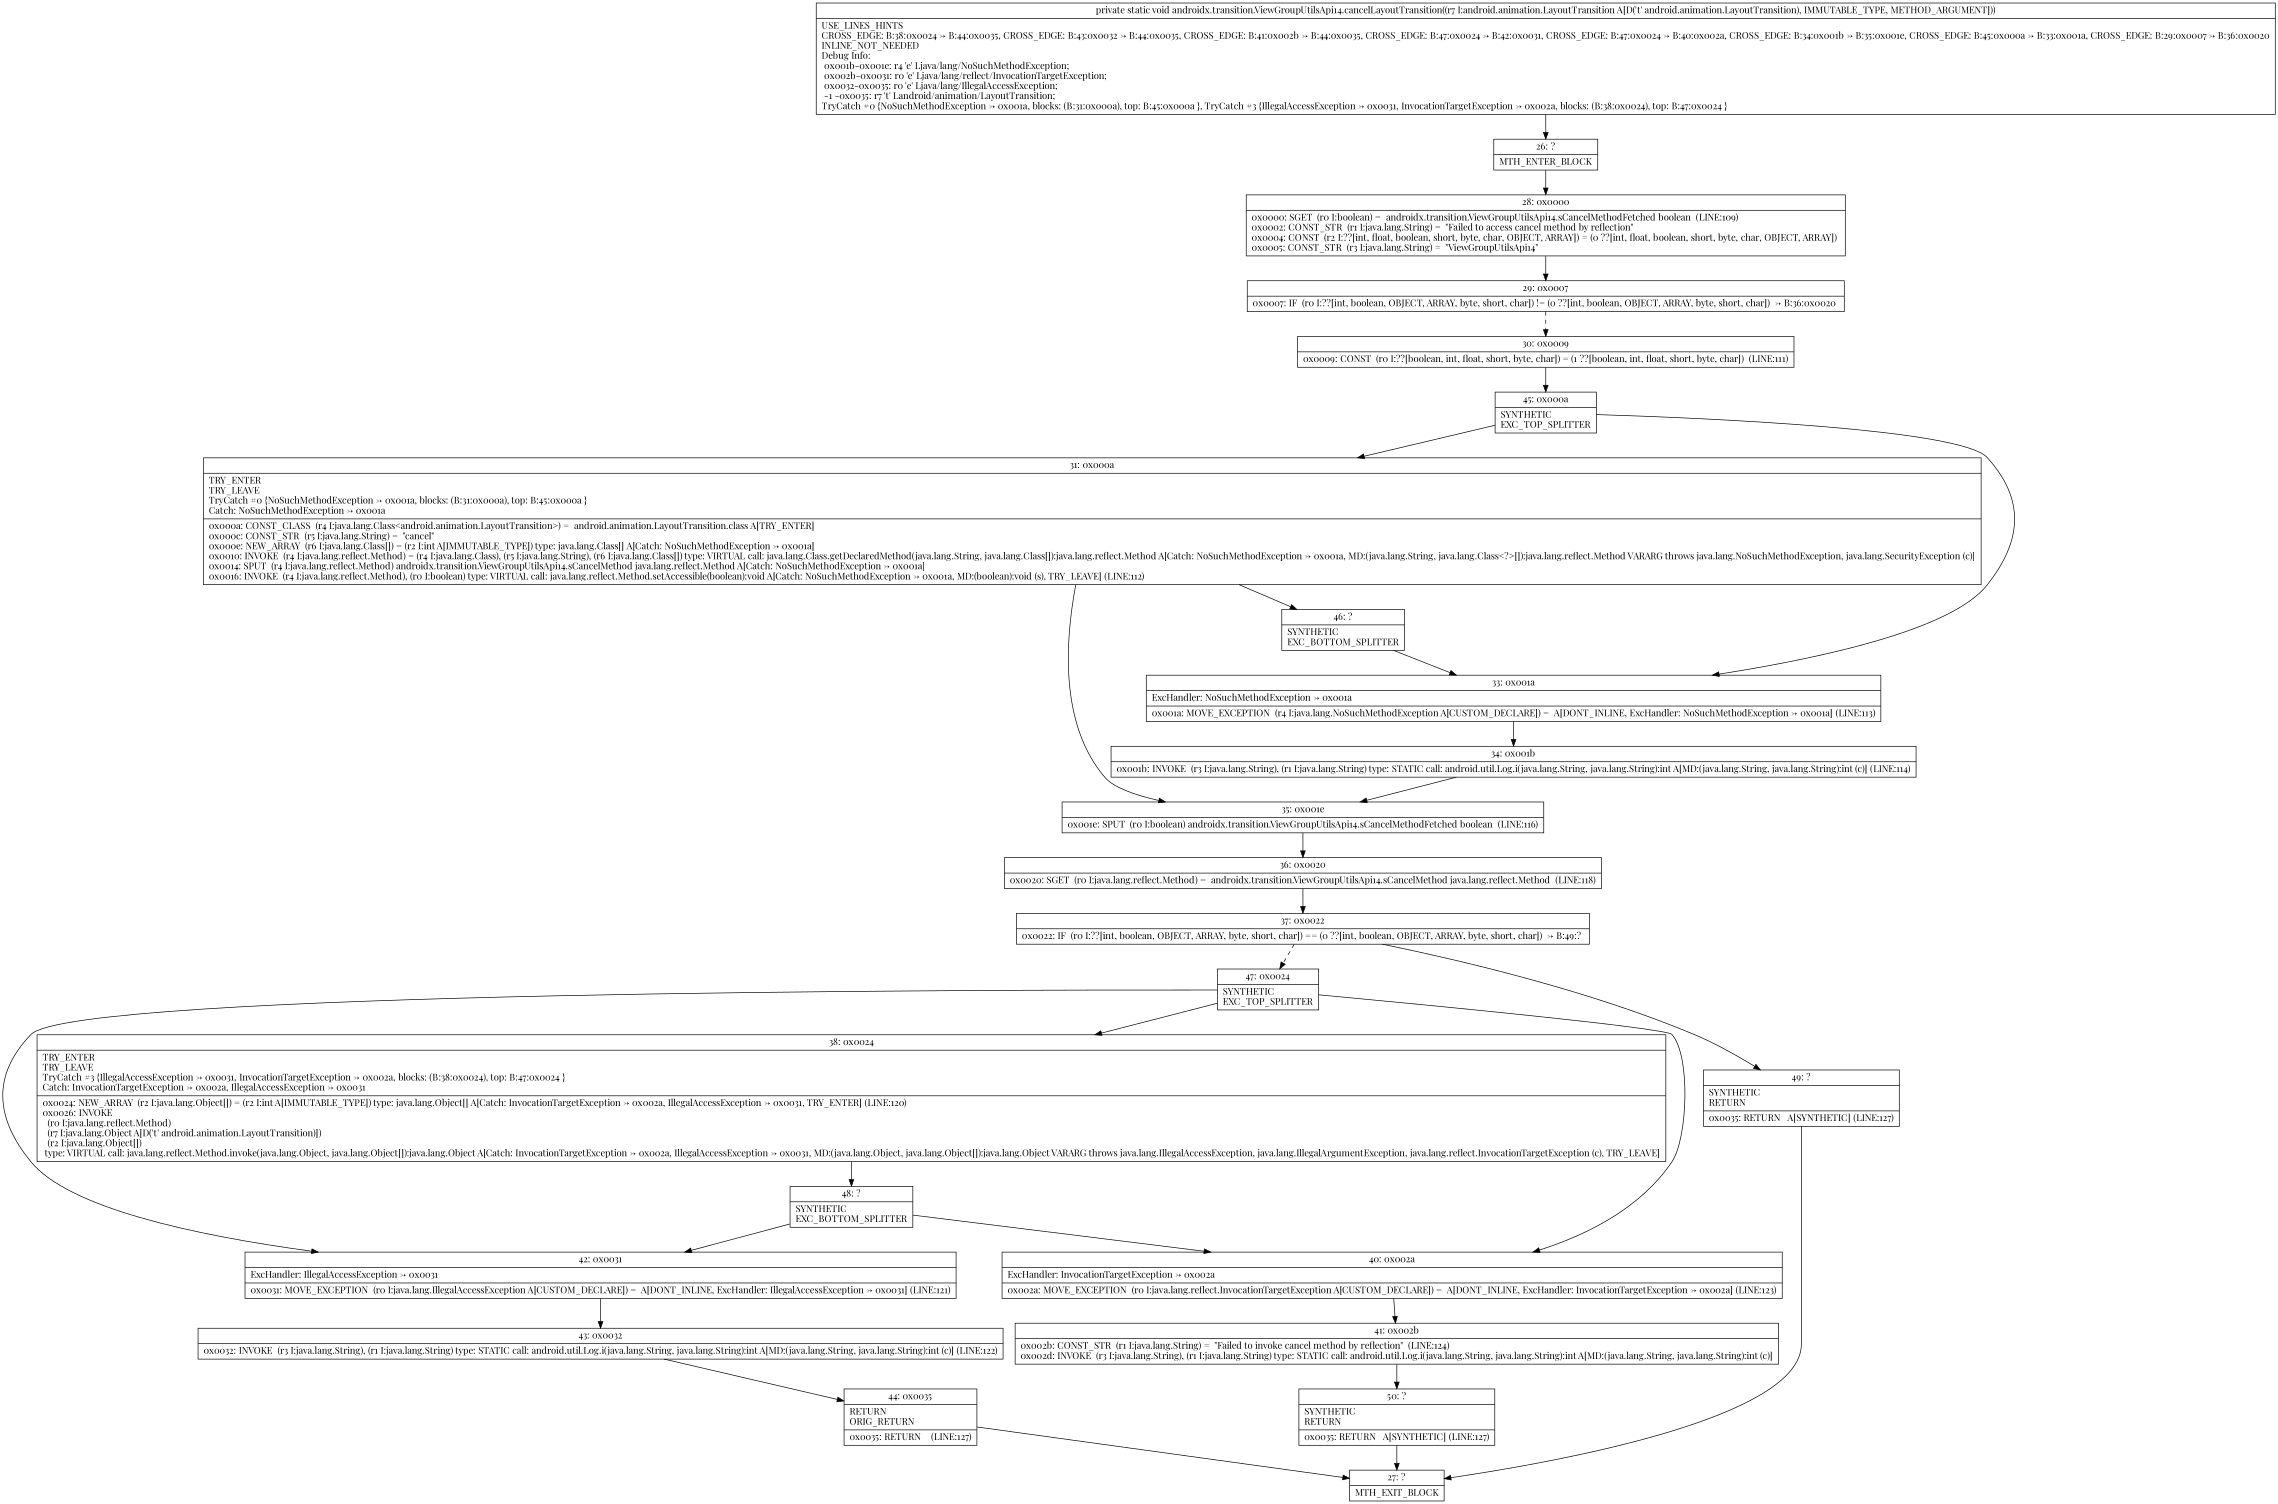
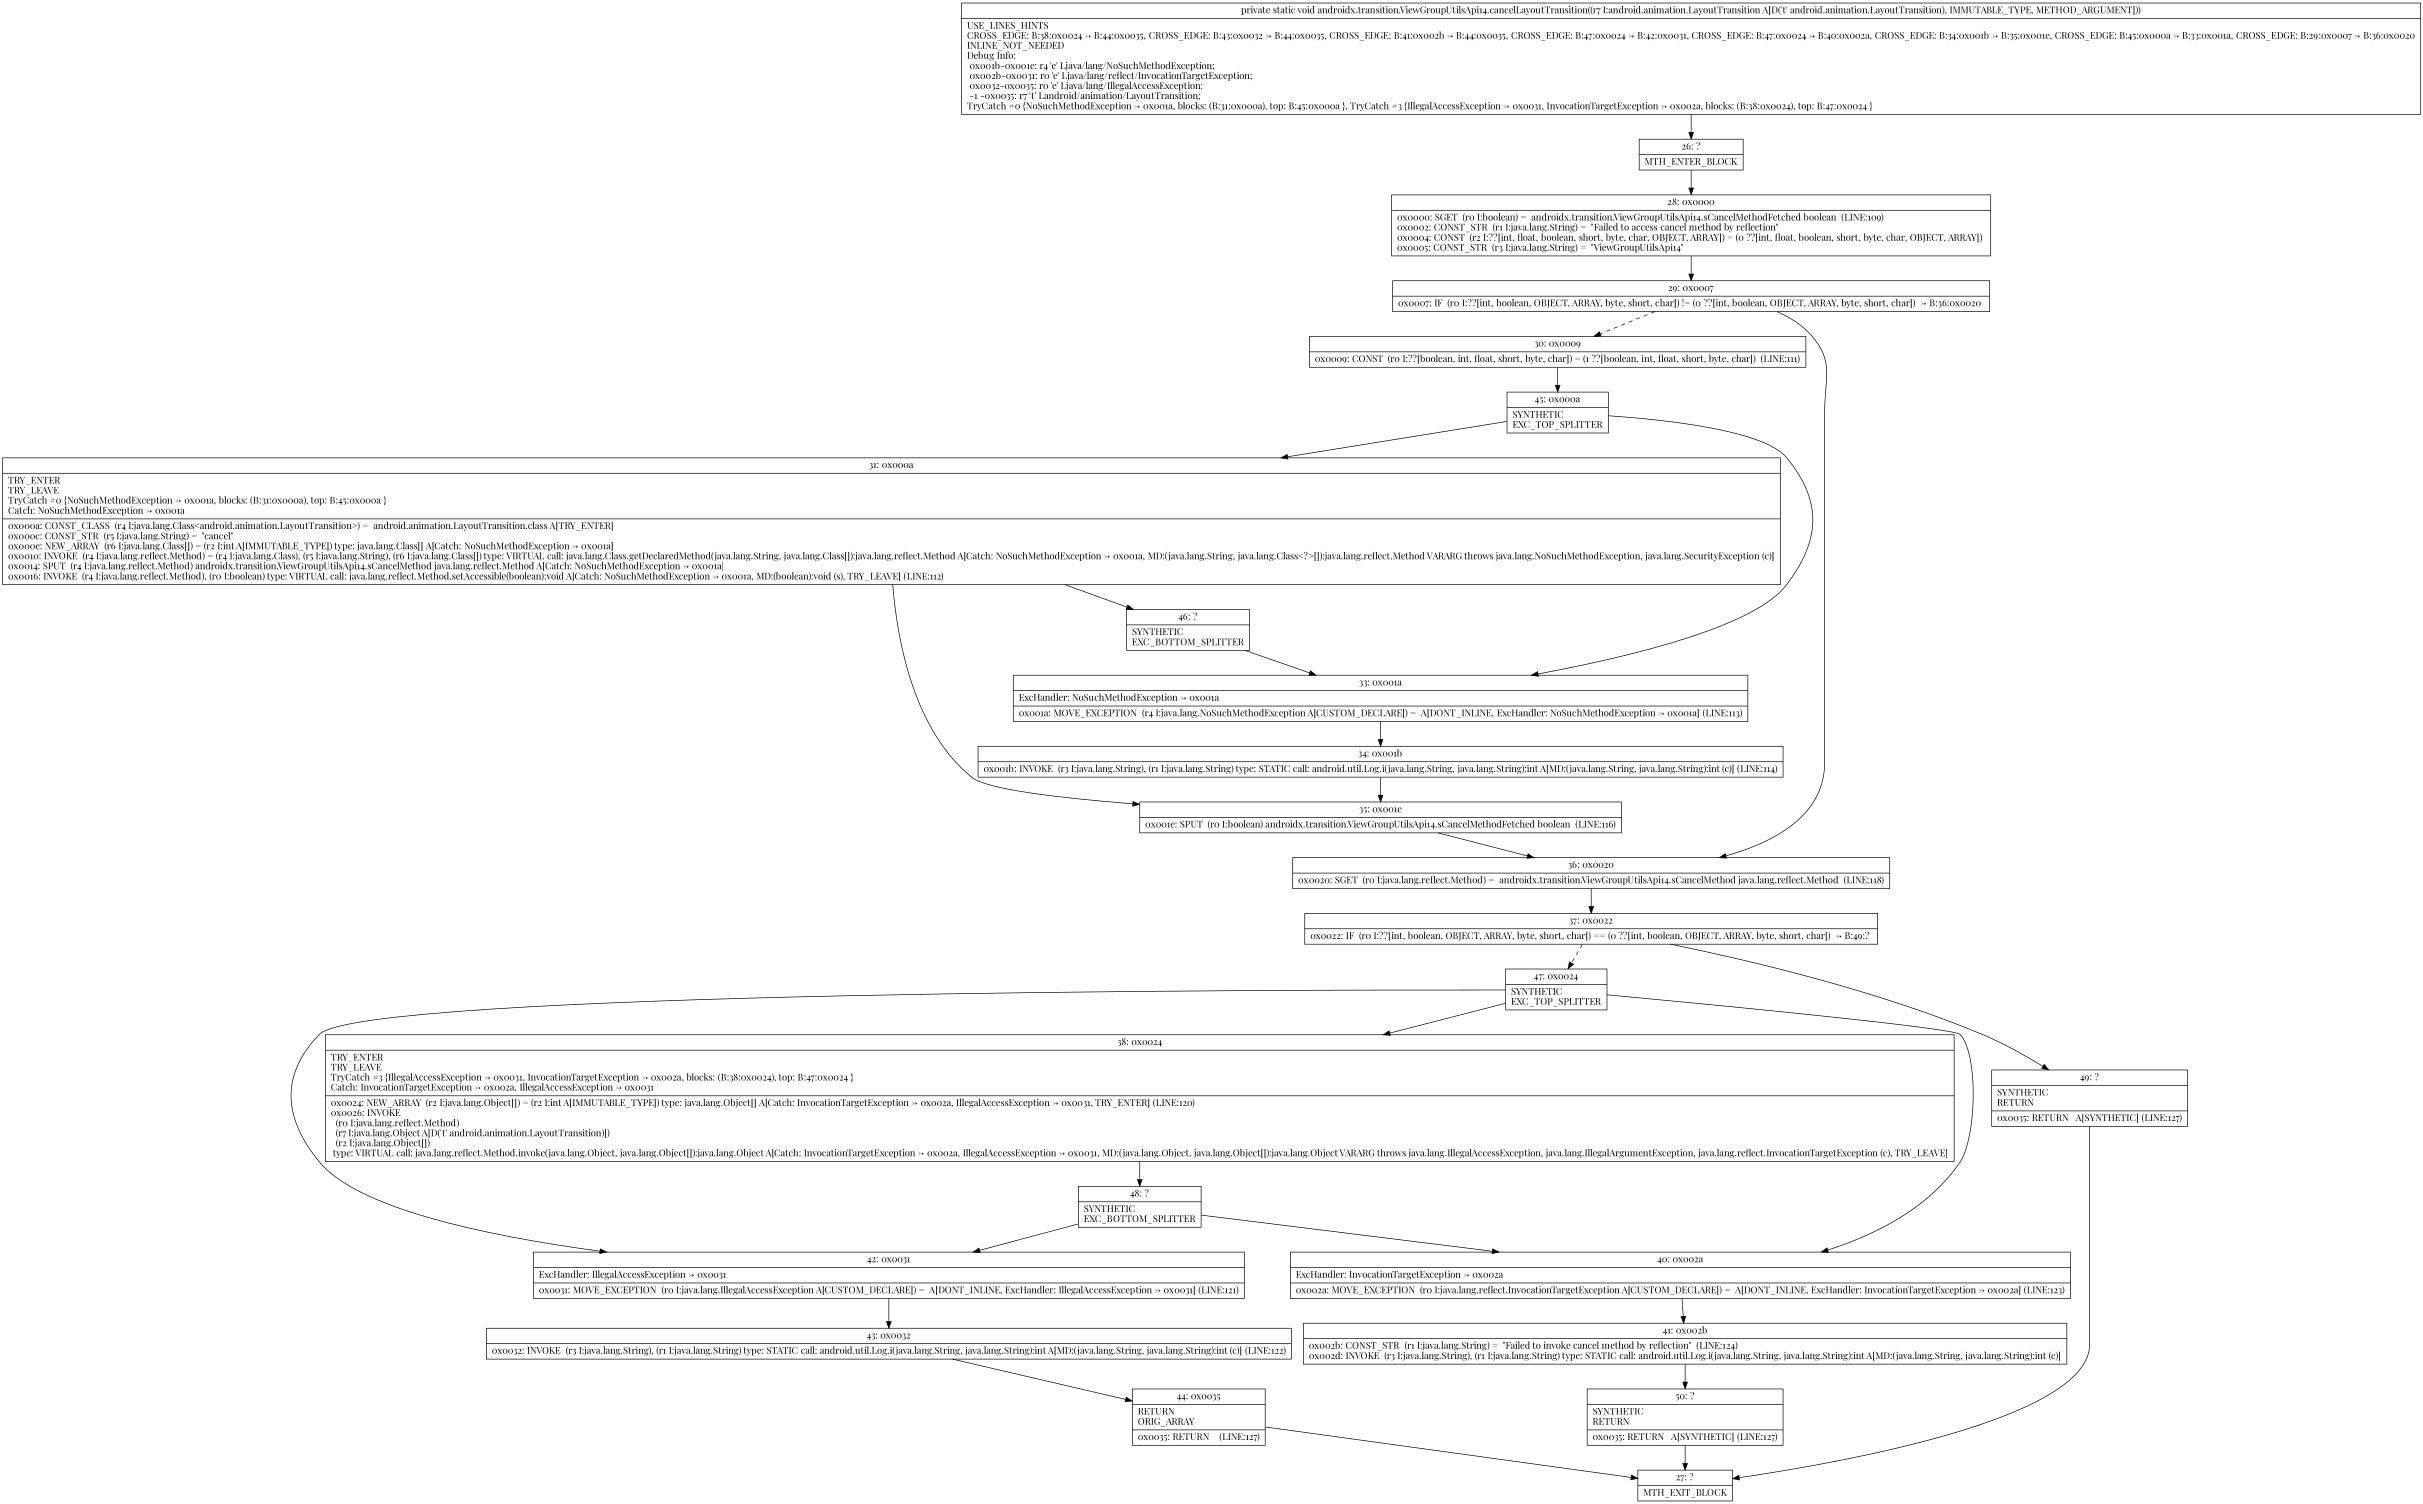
edge "29: 0x0007" -> "36: 0x0020": added
node "44: 0x0035": text "ORIG_RETURN" -> "ORIG_ARRAY"
